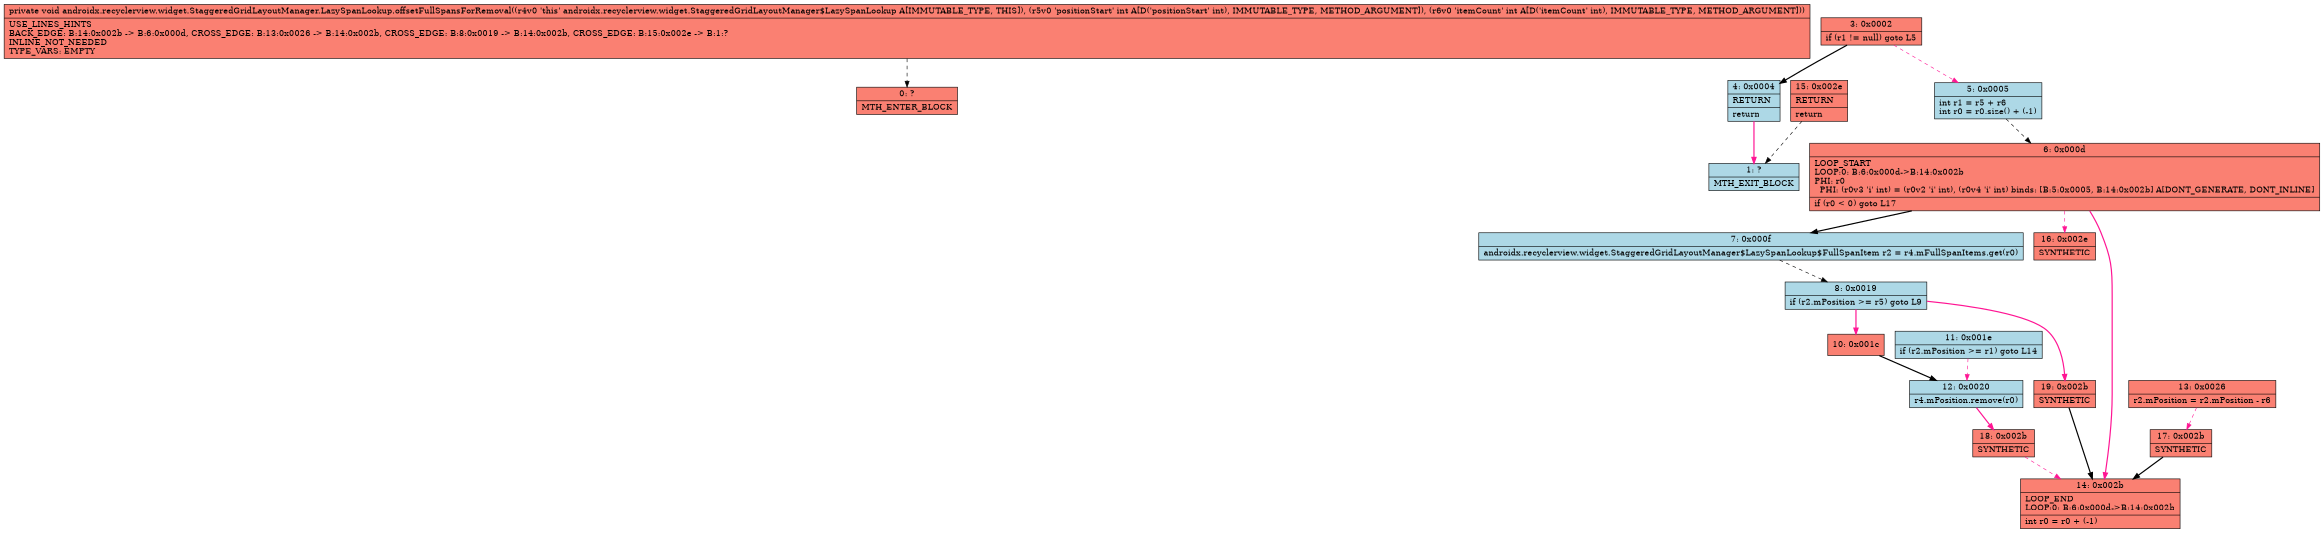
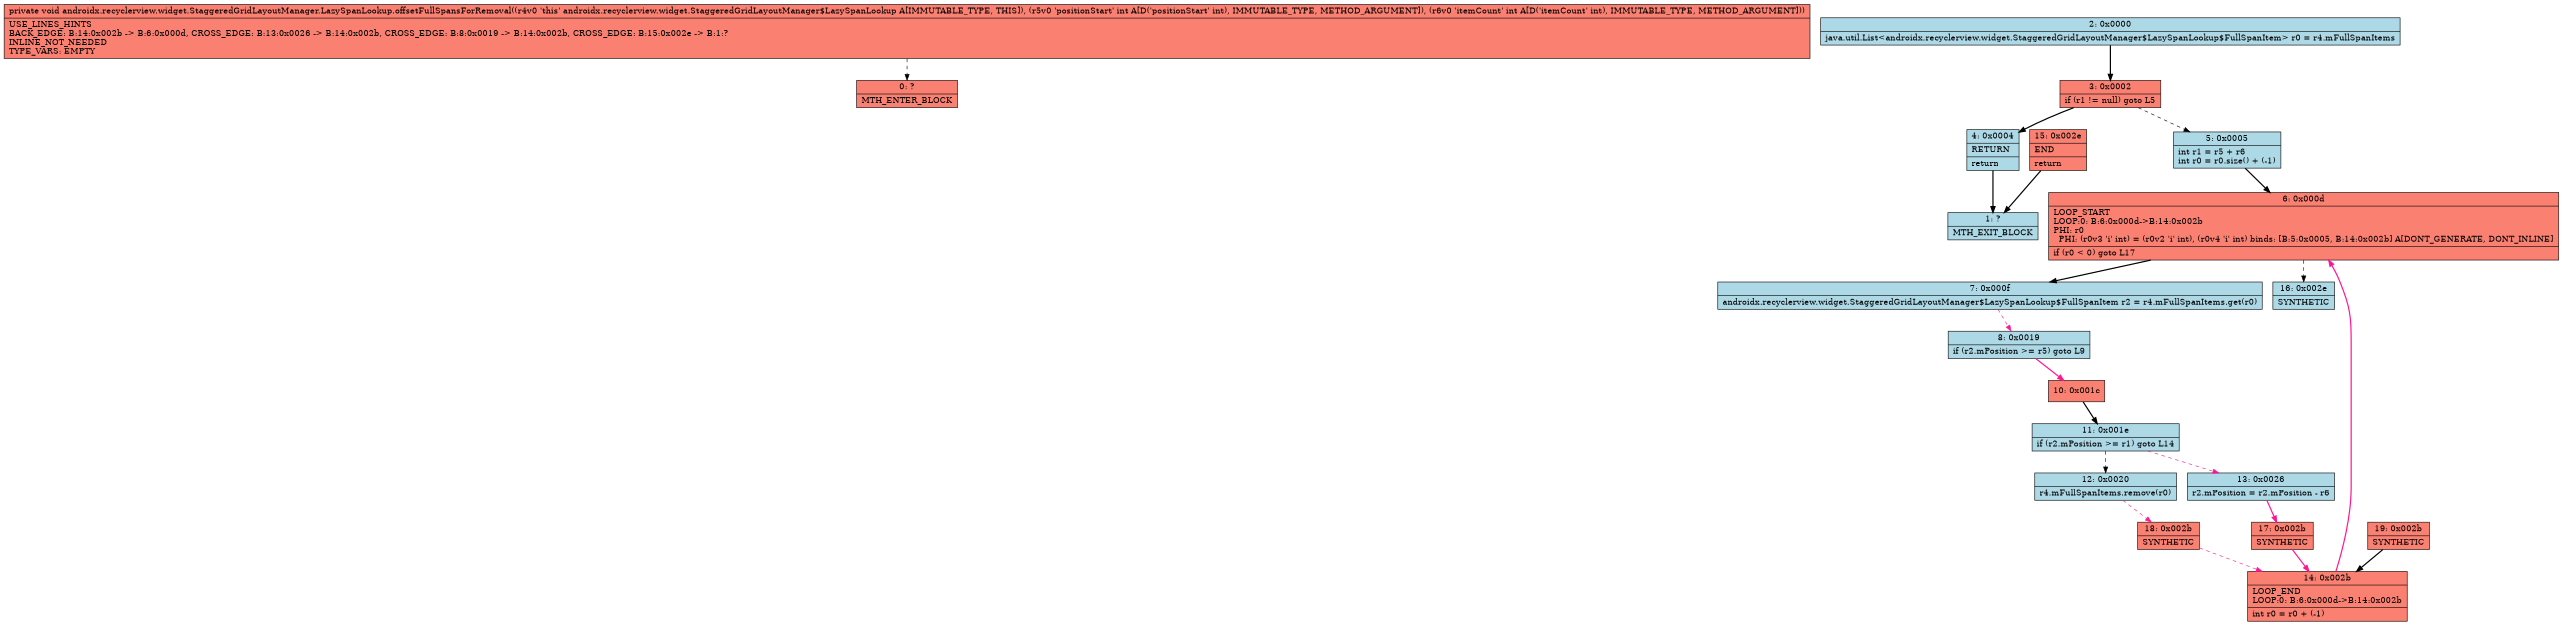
node "2: 0x0000": added
edge "3: 0x0002" -> "5: 0x0005": color deeppink -> black
node "15: 0x002e": text "RETURN" -> "END"
edge "5: 0x0005" -> "6: 0x000d": style dashed -> bold
edge "4: 0x0004" -> "1: ?": color deeppink -> black
edge "15: 0x002e" -> "1: ?": style dashed -> bold
edge "6: 0x000d" -> "16: 0x002e": color deeppink -> black
node "16: 0x002e": fillcolor salmon -> lightblue
edge "7: 0x000f" -> "8: 0x0019": color black -> deeppink
edge "8: 0x0019" -> "19: 0x002b": removed
edge "6: 0x000d" -> "14: 0x002b": reversed
edge "11: 0x001e" -> "12: 0x0020": color deeppink -> black
edge "10: 0x001c" -> "12: 0x0020": now "10: 0x001c" -> "11: 0x001e"
node "13: 0x0026": fillcolor salmon -> lightblue
node "12: 0x0020": text "r4.mPosition.remove(r0)" -> "r4.mFullSpanItems.remove(r0)"
edge "12: 0x0020" -> "18: 0x002b": style bold -> dashed
edge "13: 0x0026" -> "17: 0x002b": style dashed -> bold
edge "11: 0x001e" -> "13: 0x0026": added
edge "17: 0x002b" -> "14: 0x002b": color black -> deeppink
